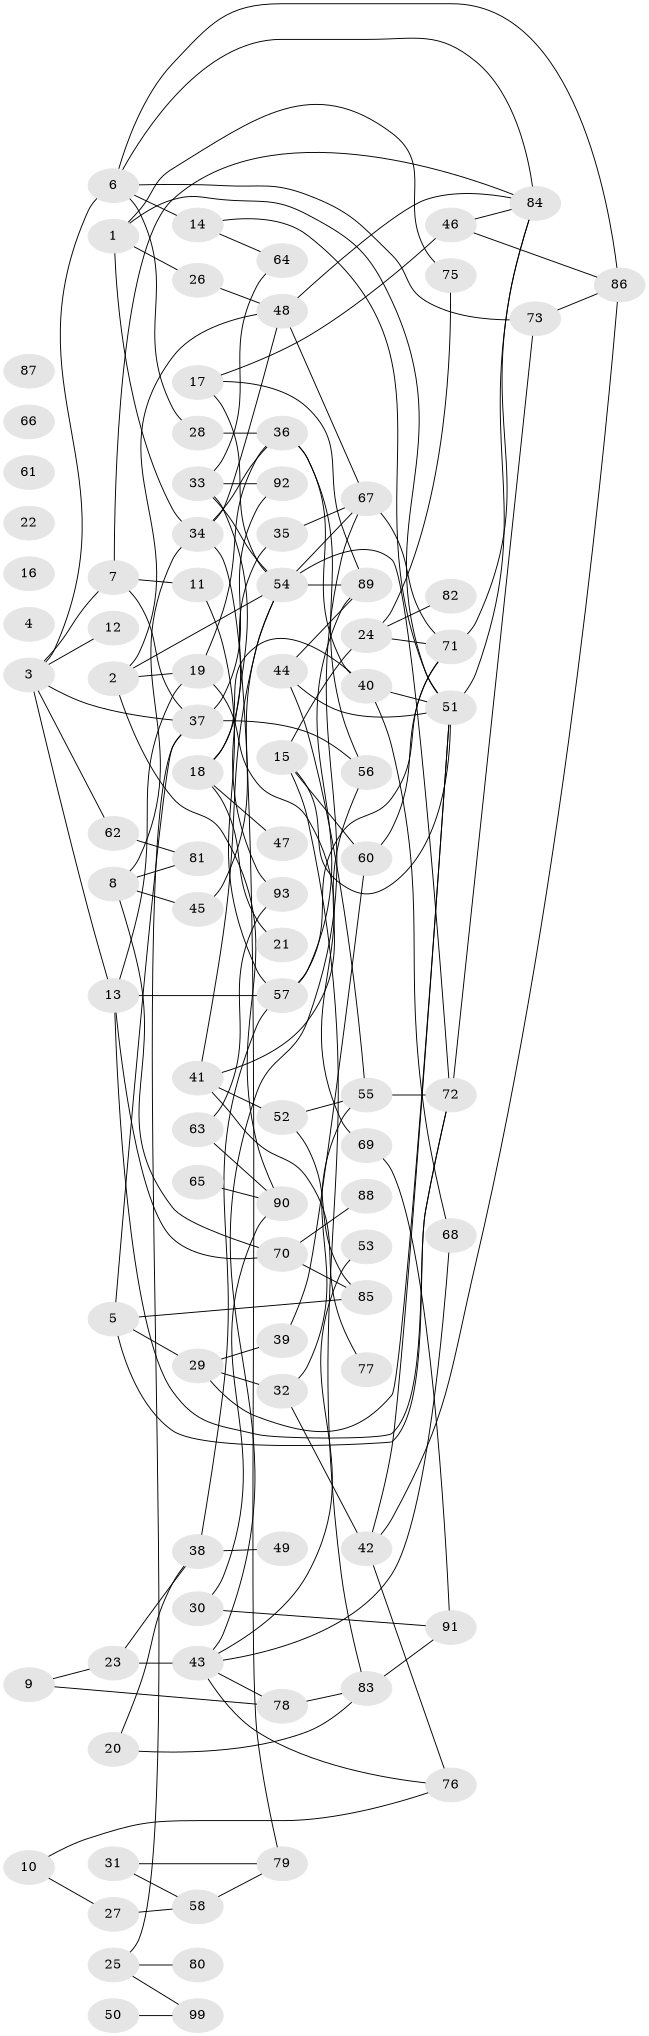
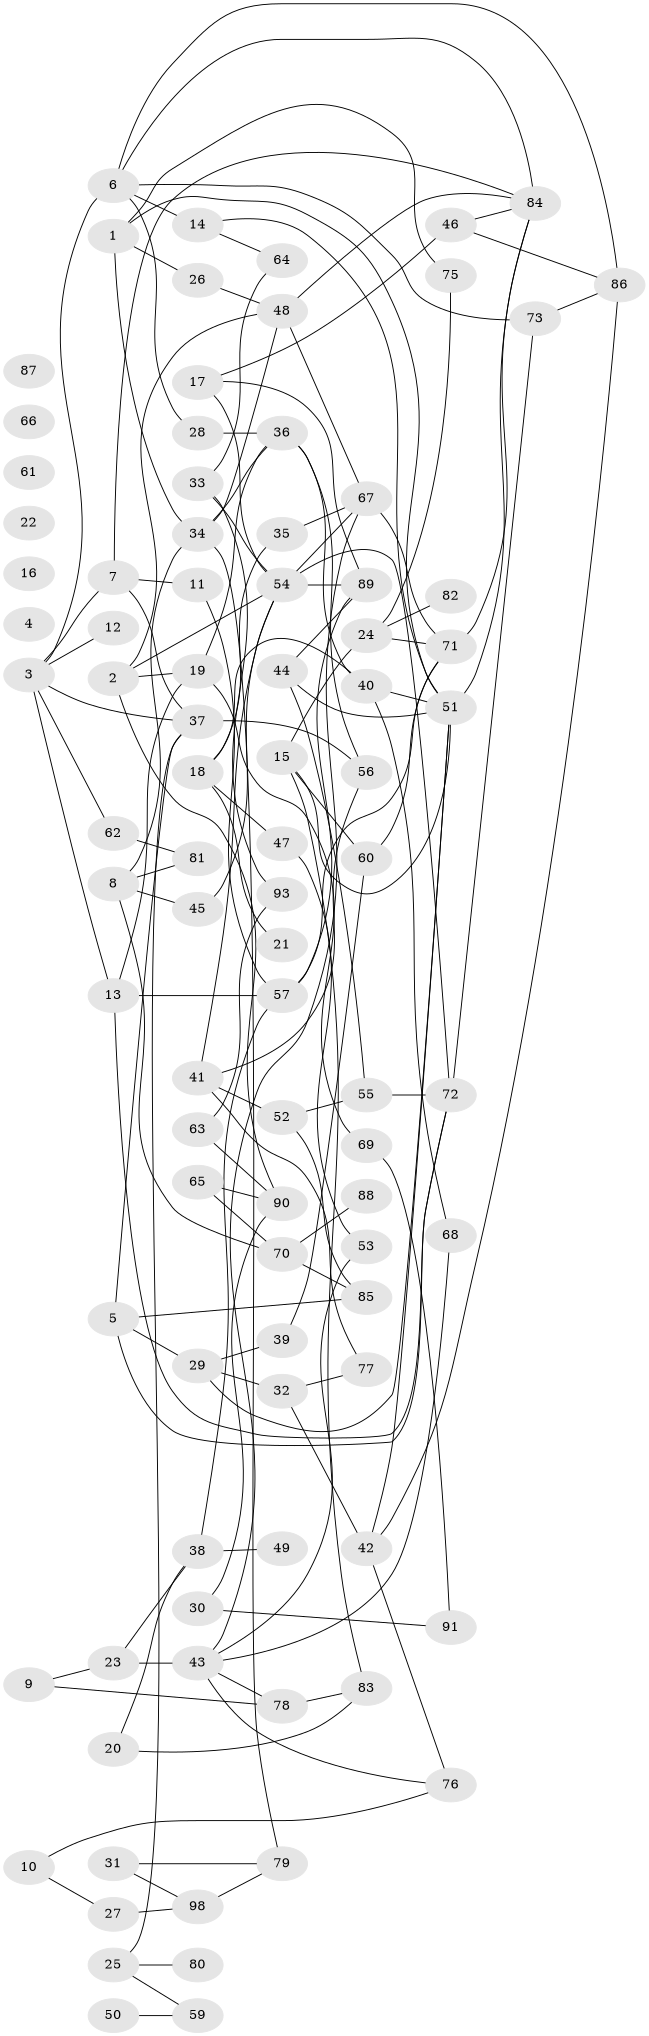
node "92": removed
edge "47" -- "53": added
edge "13" -- "70": now "65" -- "70"
edge "55" -- "32": now "77" -- "32"
edge "91" -- "83": removed
node "58": label "58" -> "98"
node "99": label "99" -> "59"
